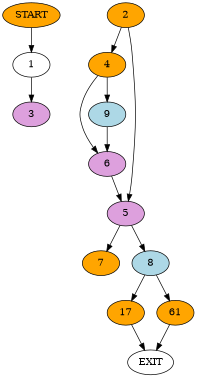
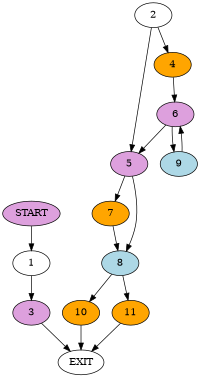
node "START": fillcolor orange -> plum
node "2": fillcolor orange -> white
edge "4" -> "9": now "6" -> "9"
edge "7" -> "8": added
node "17": label "17" -> "10"
node "61": label "61" -> "11"
edge "3" -> "EXIT": added
